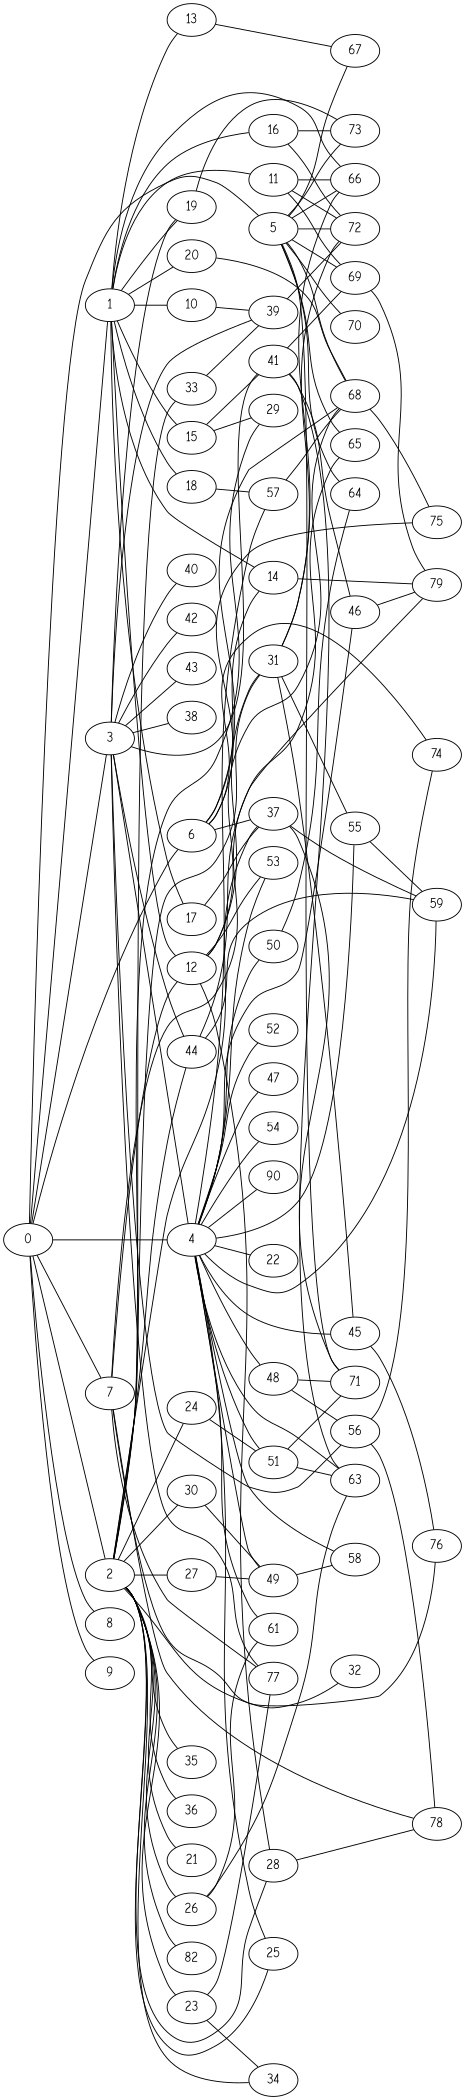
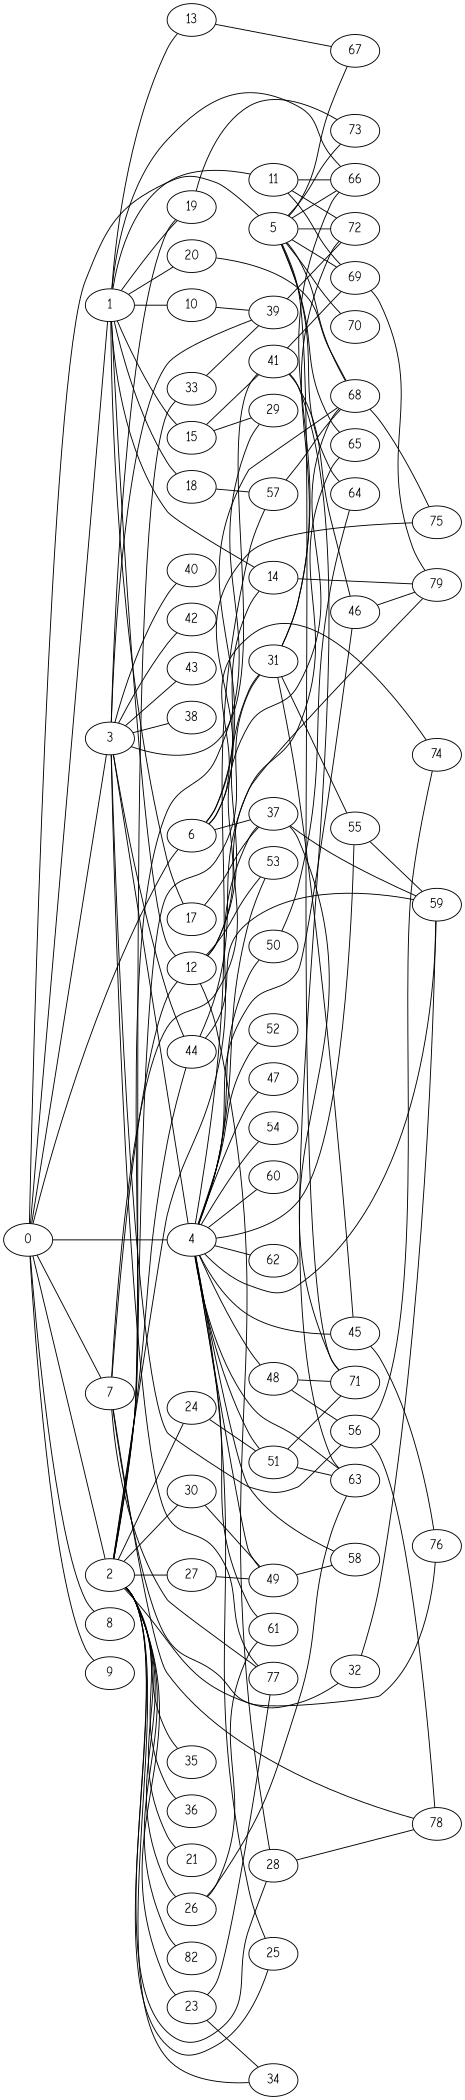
node "16": removed
node "90": label "90" -> "60"
node "22": label "22" -> "62"
edge "59" -- "32": added
